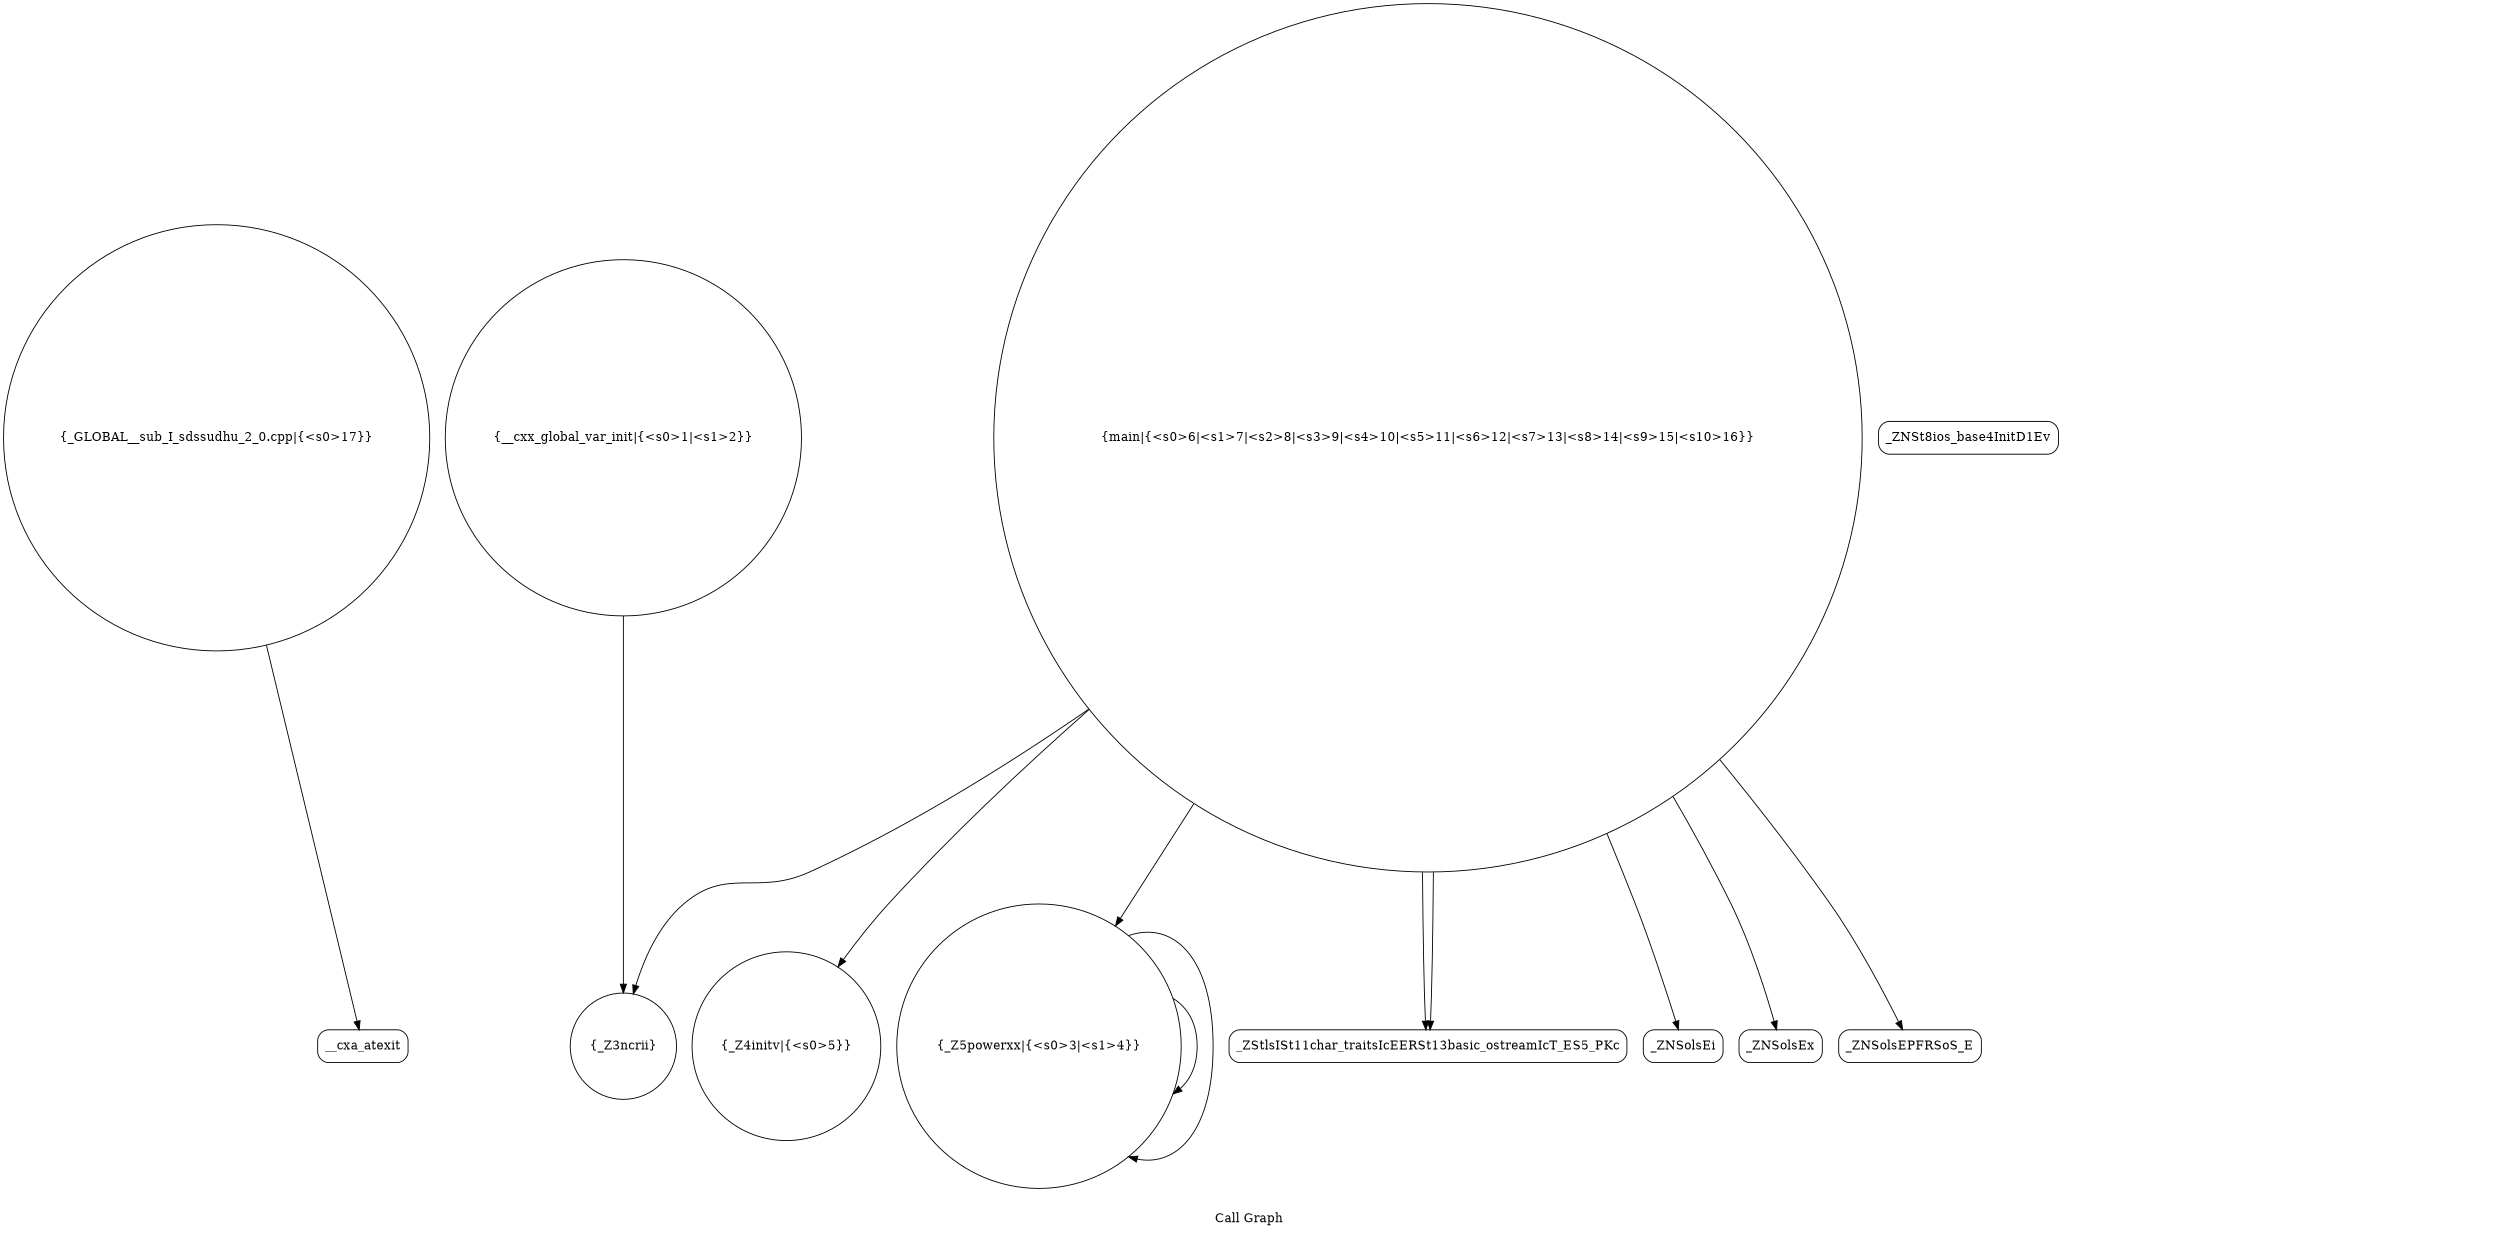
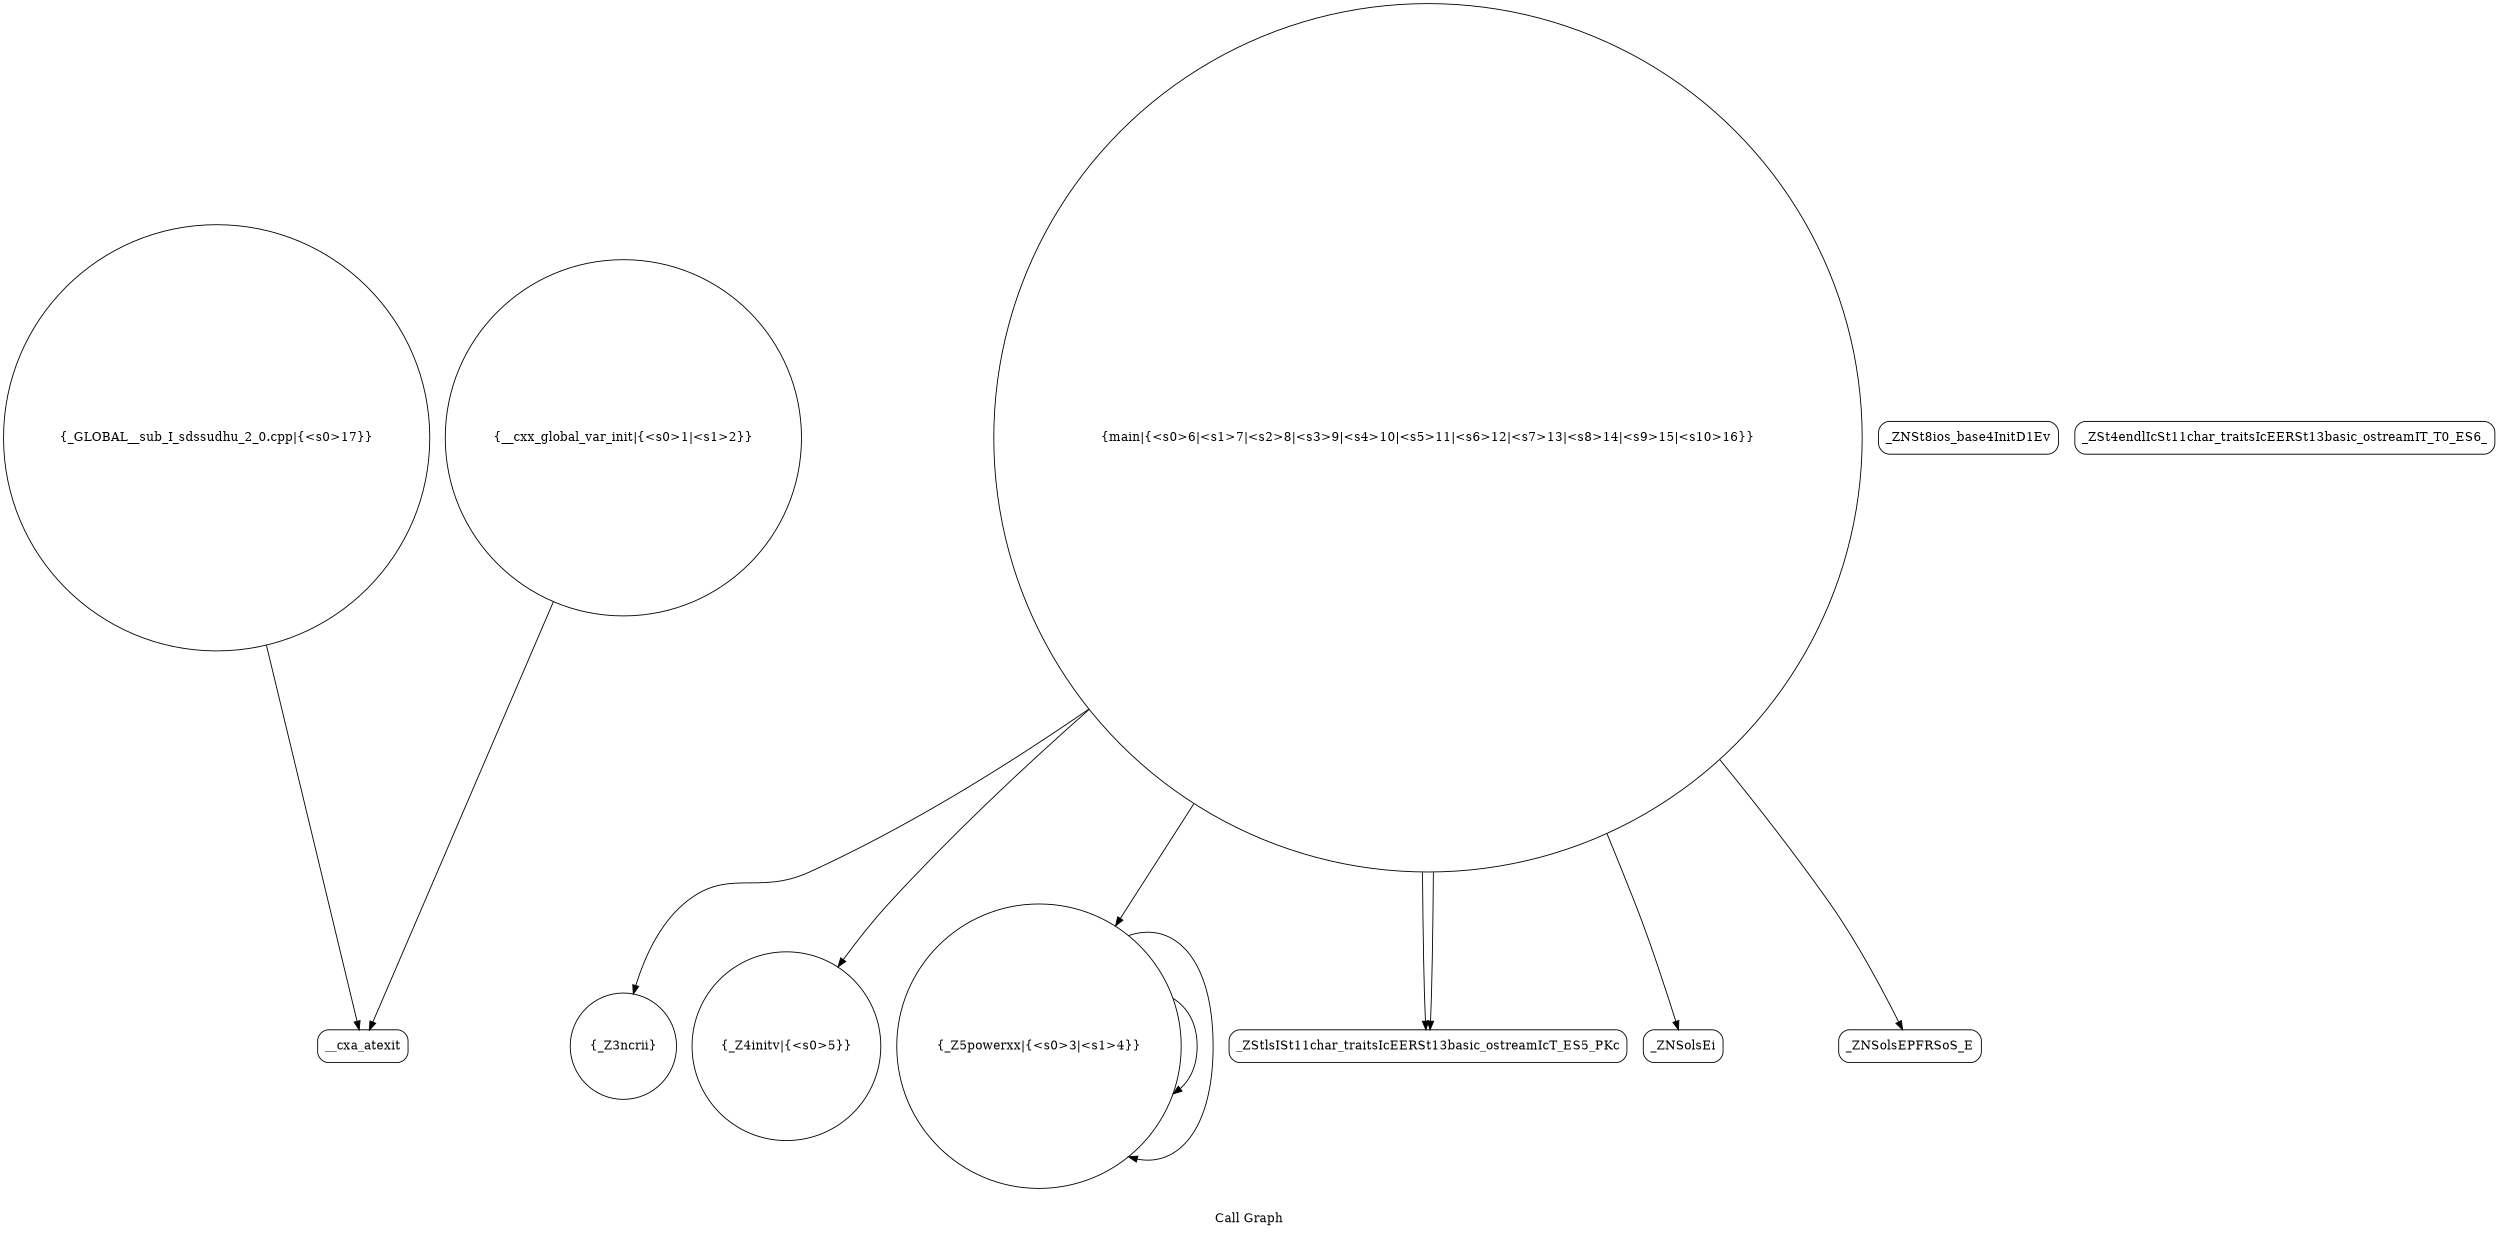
node "_ZSt4endlIcSt11char_traitsIcEERSt13basic_ostreamIT_T0_ES6_": added
edge "{__cxx_global_var_init|{<s0>1|<s1>2}}" -> "{_Z3ncrii}": now "{__cxx_global_var_init|{<s0>1|<s1>2}}" -> "__cxa_atexit"
node "_ZNSolsEx": removed
